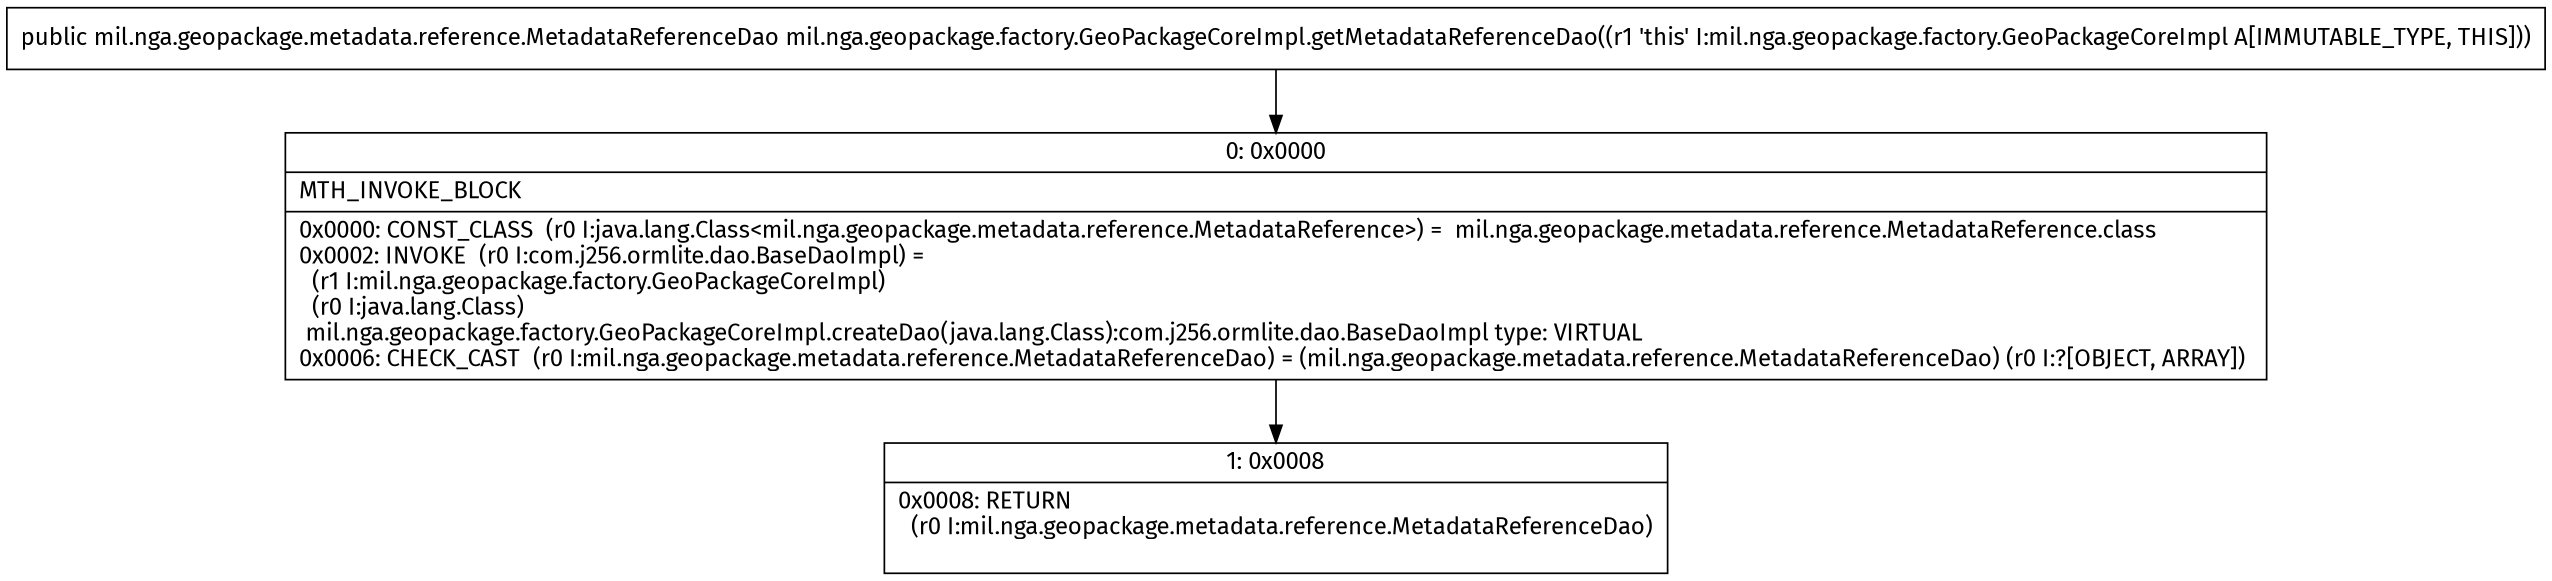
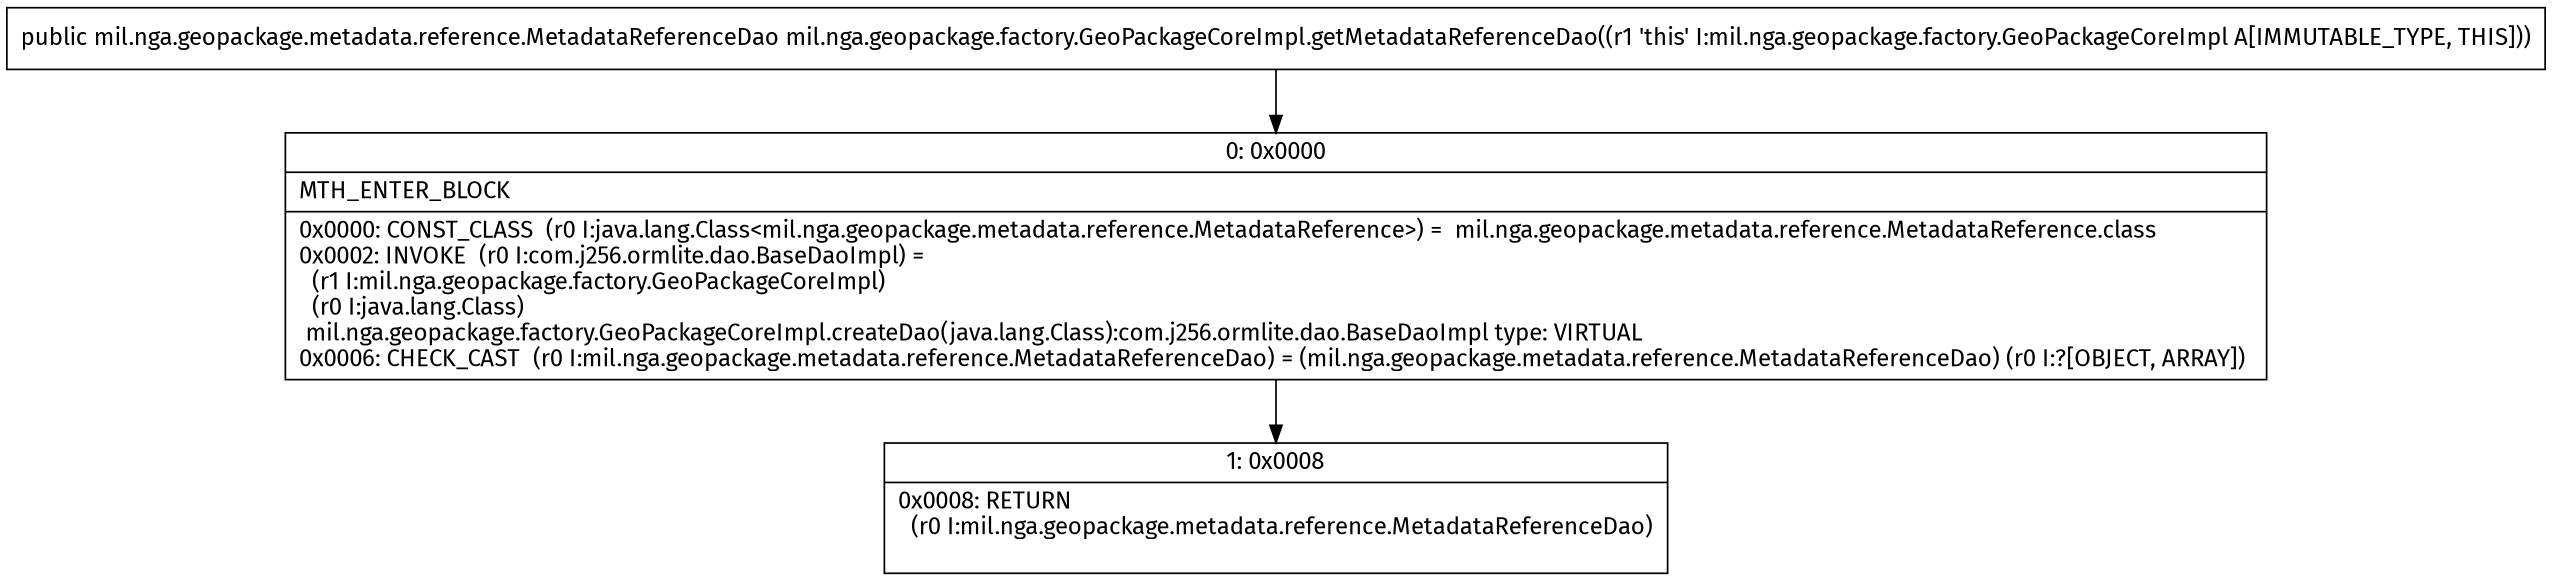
node "0: 0x0000": text "MTH_INVOKE_BLOCK" -> "MTH_ENTER_BLOCK"
